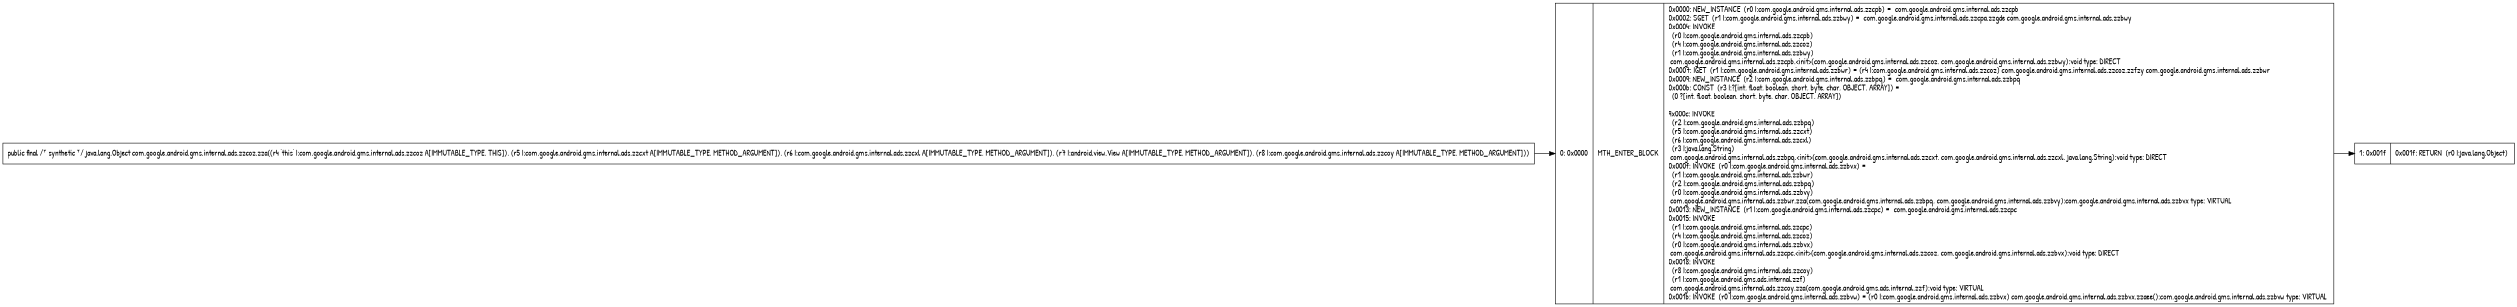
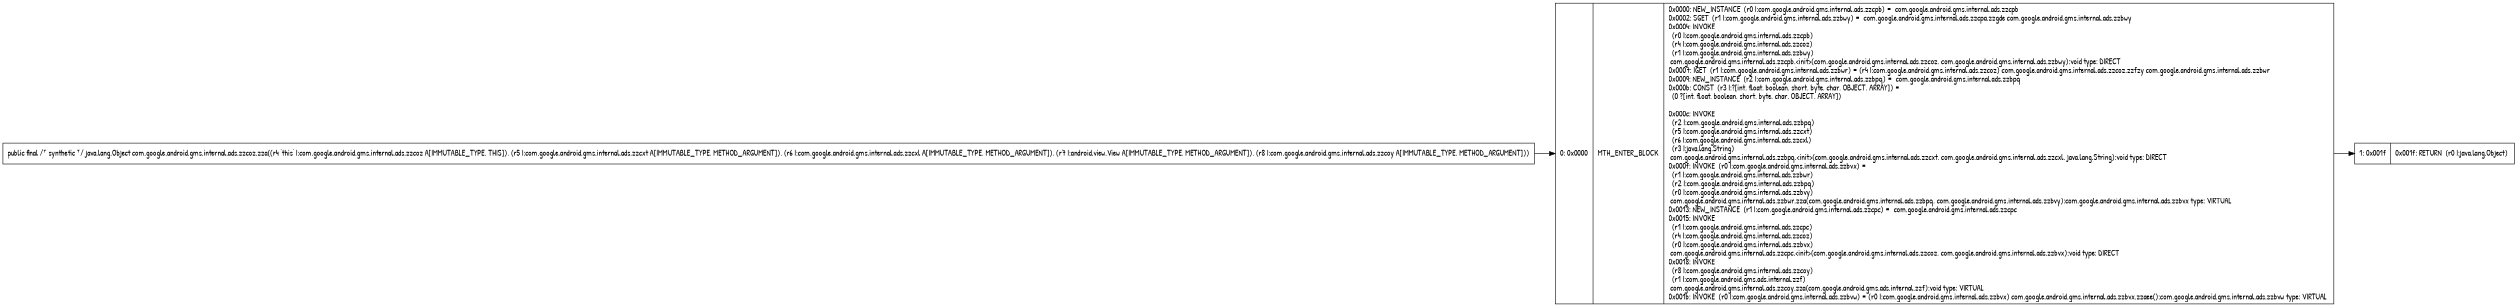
node "0: 0x0000": text "9x000c: INVOKE" -> "0x000c: INVOKE"
